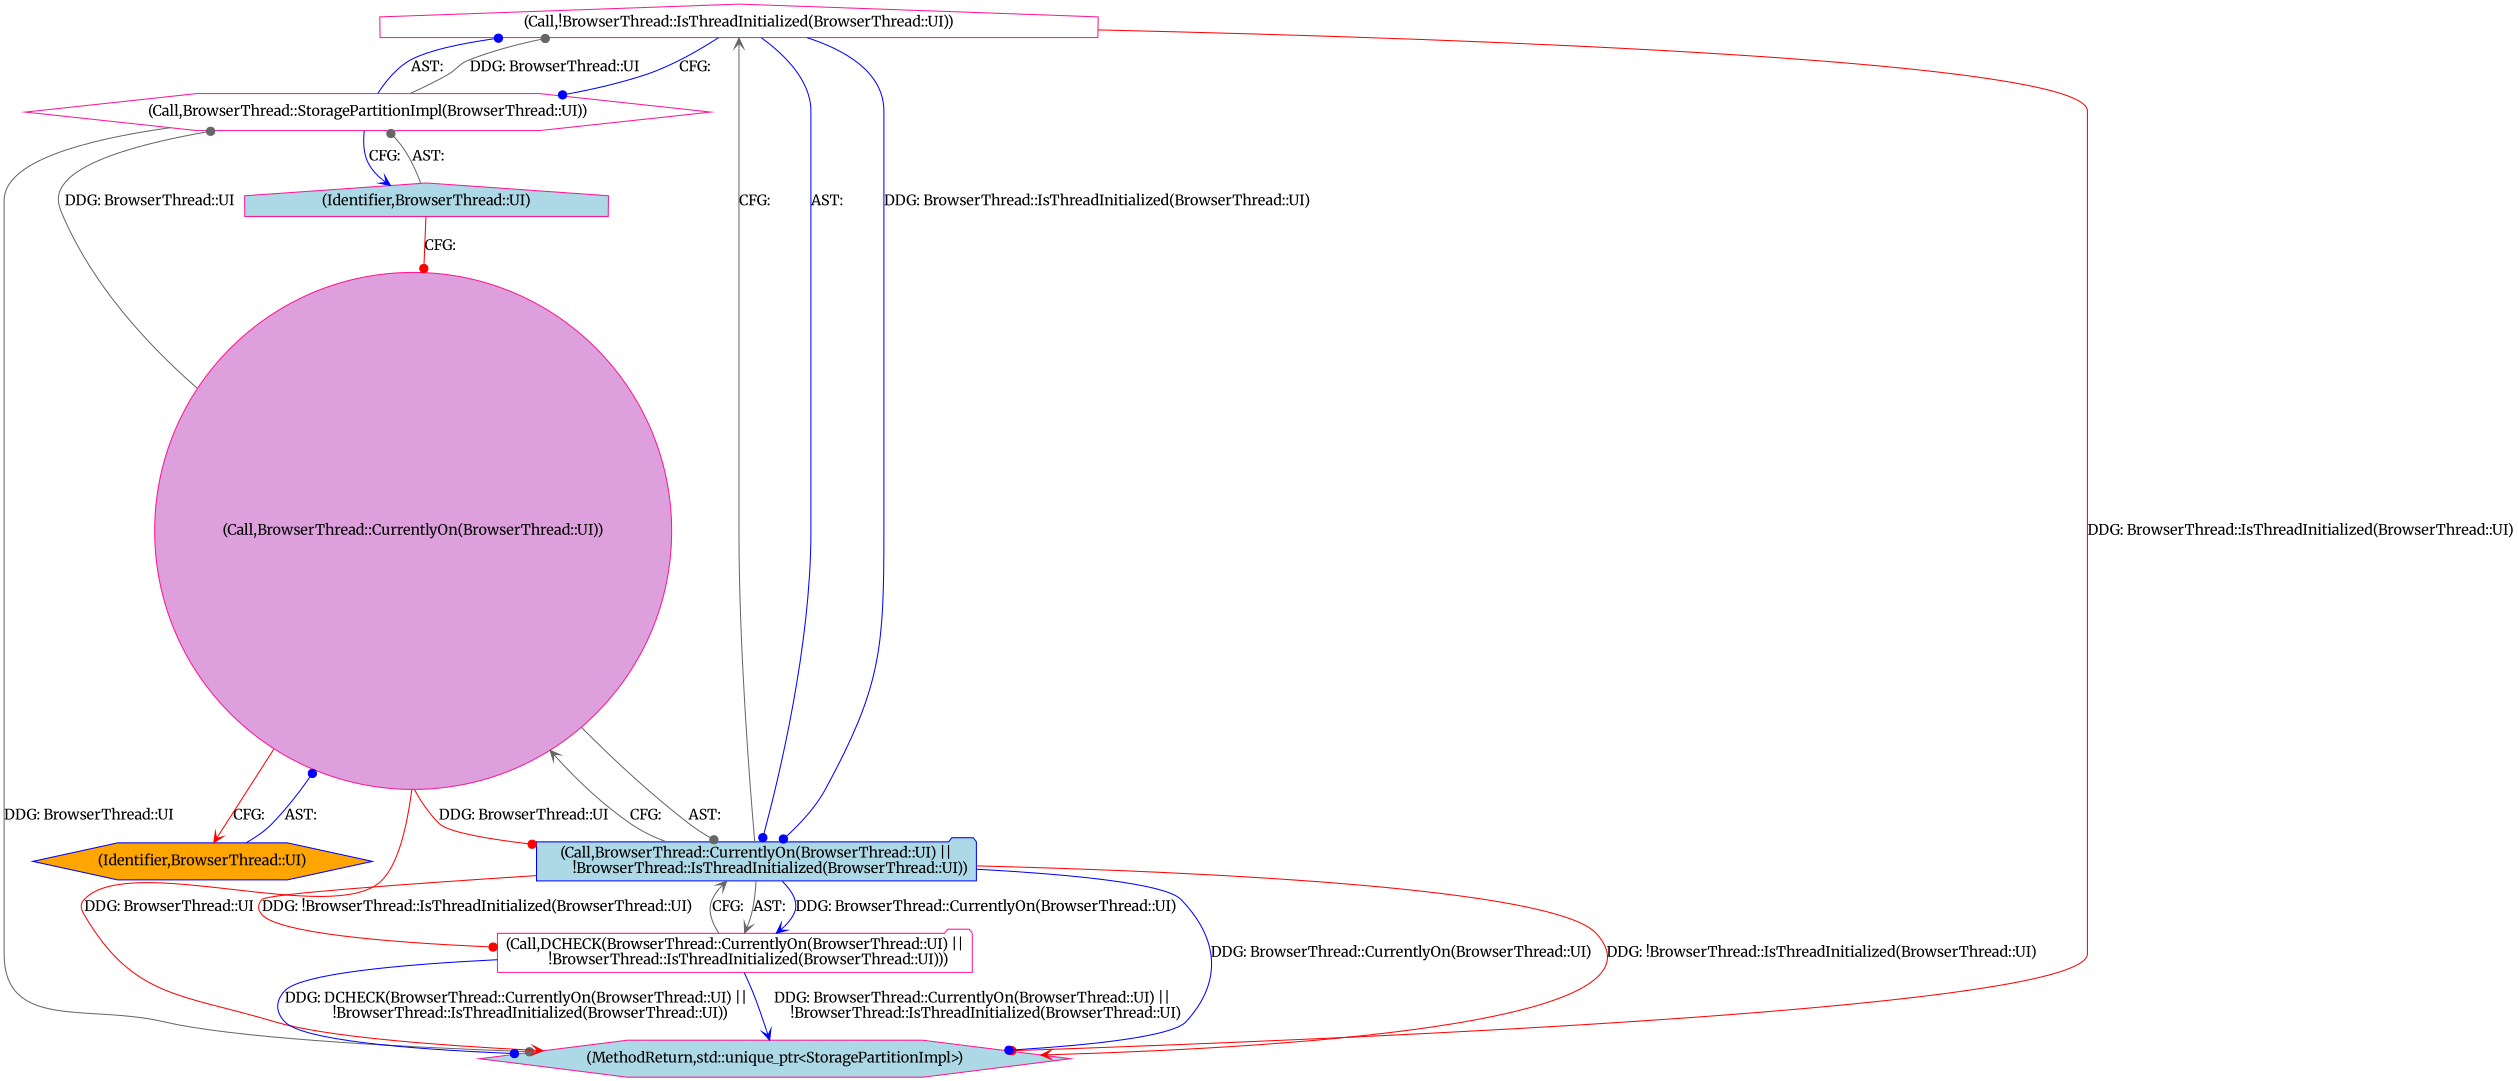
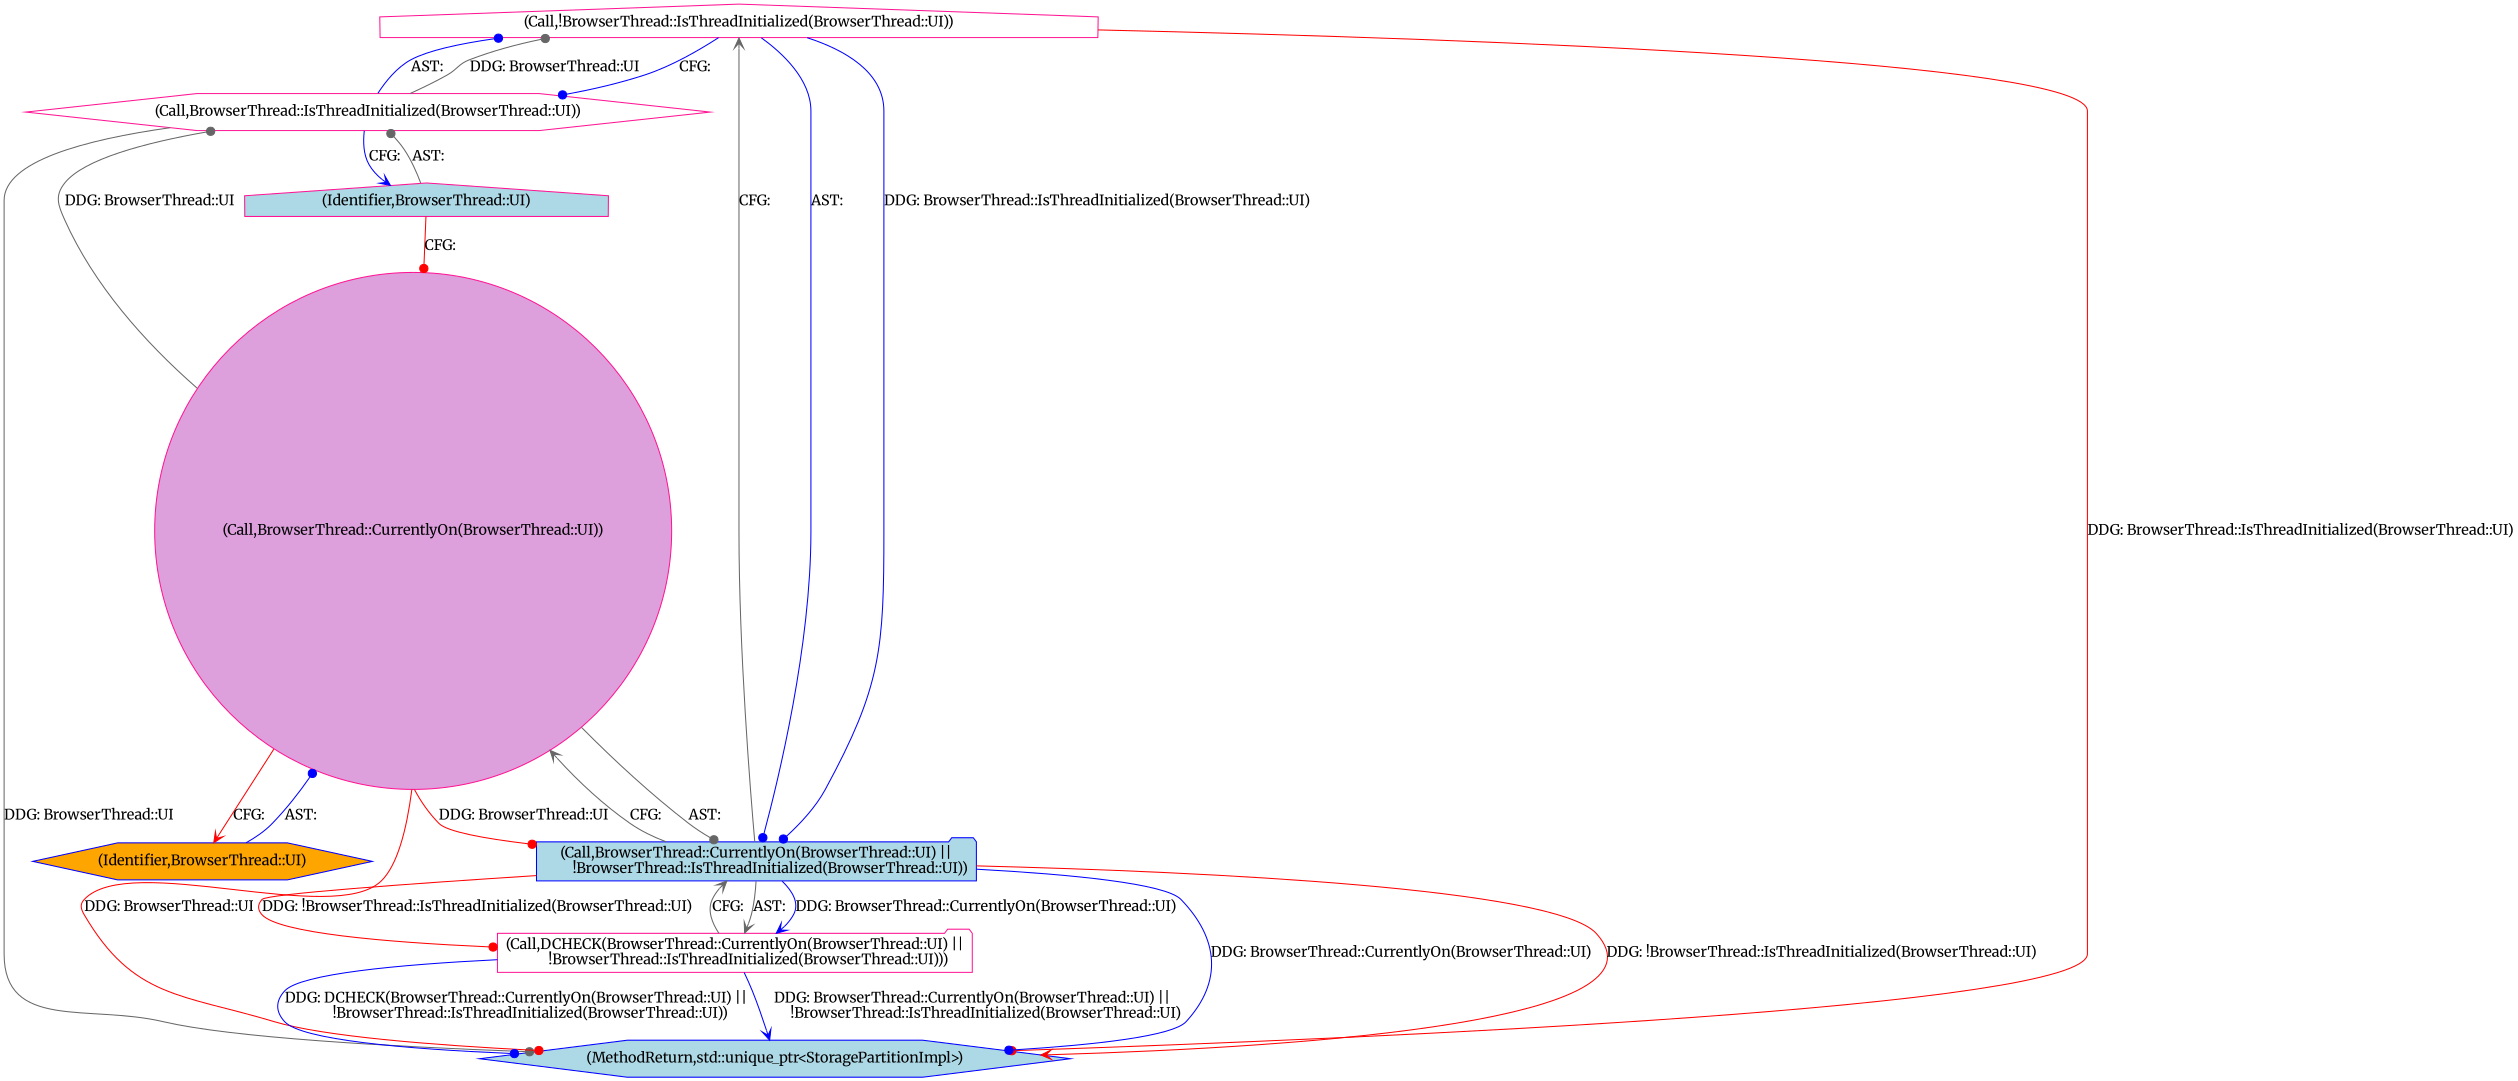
node "(Call,BrowserThread::StoragePartitionImpl(BrowserThread::UI))": label "(Call,BrowserThread::StoragePartitionImpl(BrowserThread::UI))" -> "(Call,BrowserThread::IsThreadInitialized(BrowserThread::UI))"
edge "(Call,BrowserThread::CurrentlyOn(BrowserThread::UI))" -> "(MethodReturn,std::unique_ptr<StoragePartitionImpl>)": arrowhead vee -> dot
node "(MethodReturn,std::unique_ptr<StoragePartitionImpl>)": color deeppink -> blue
